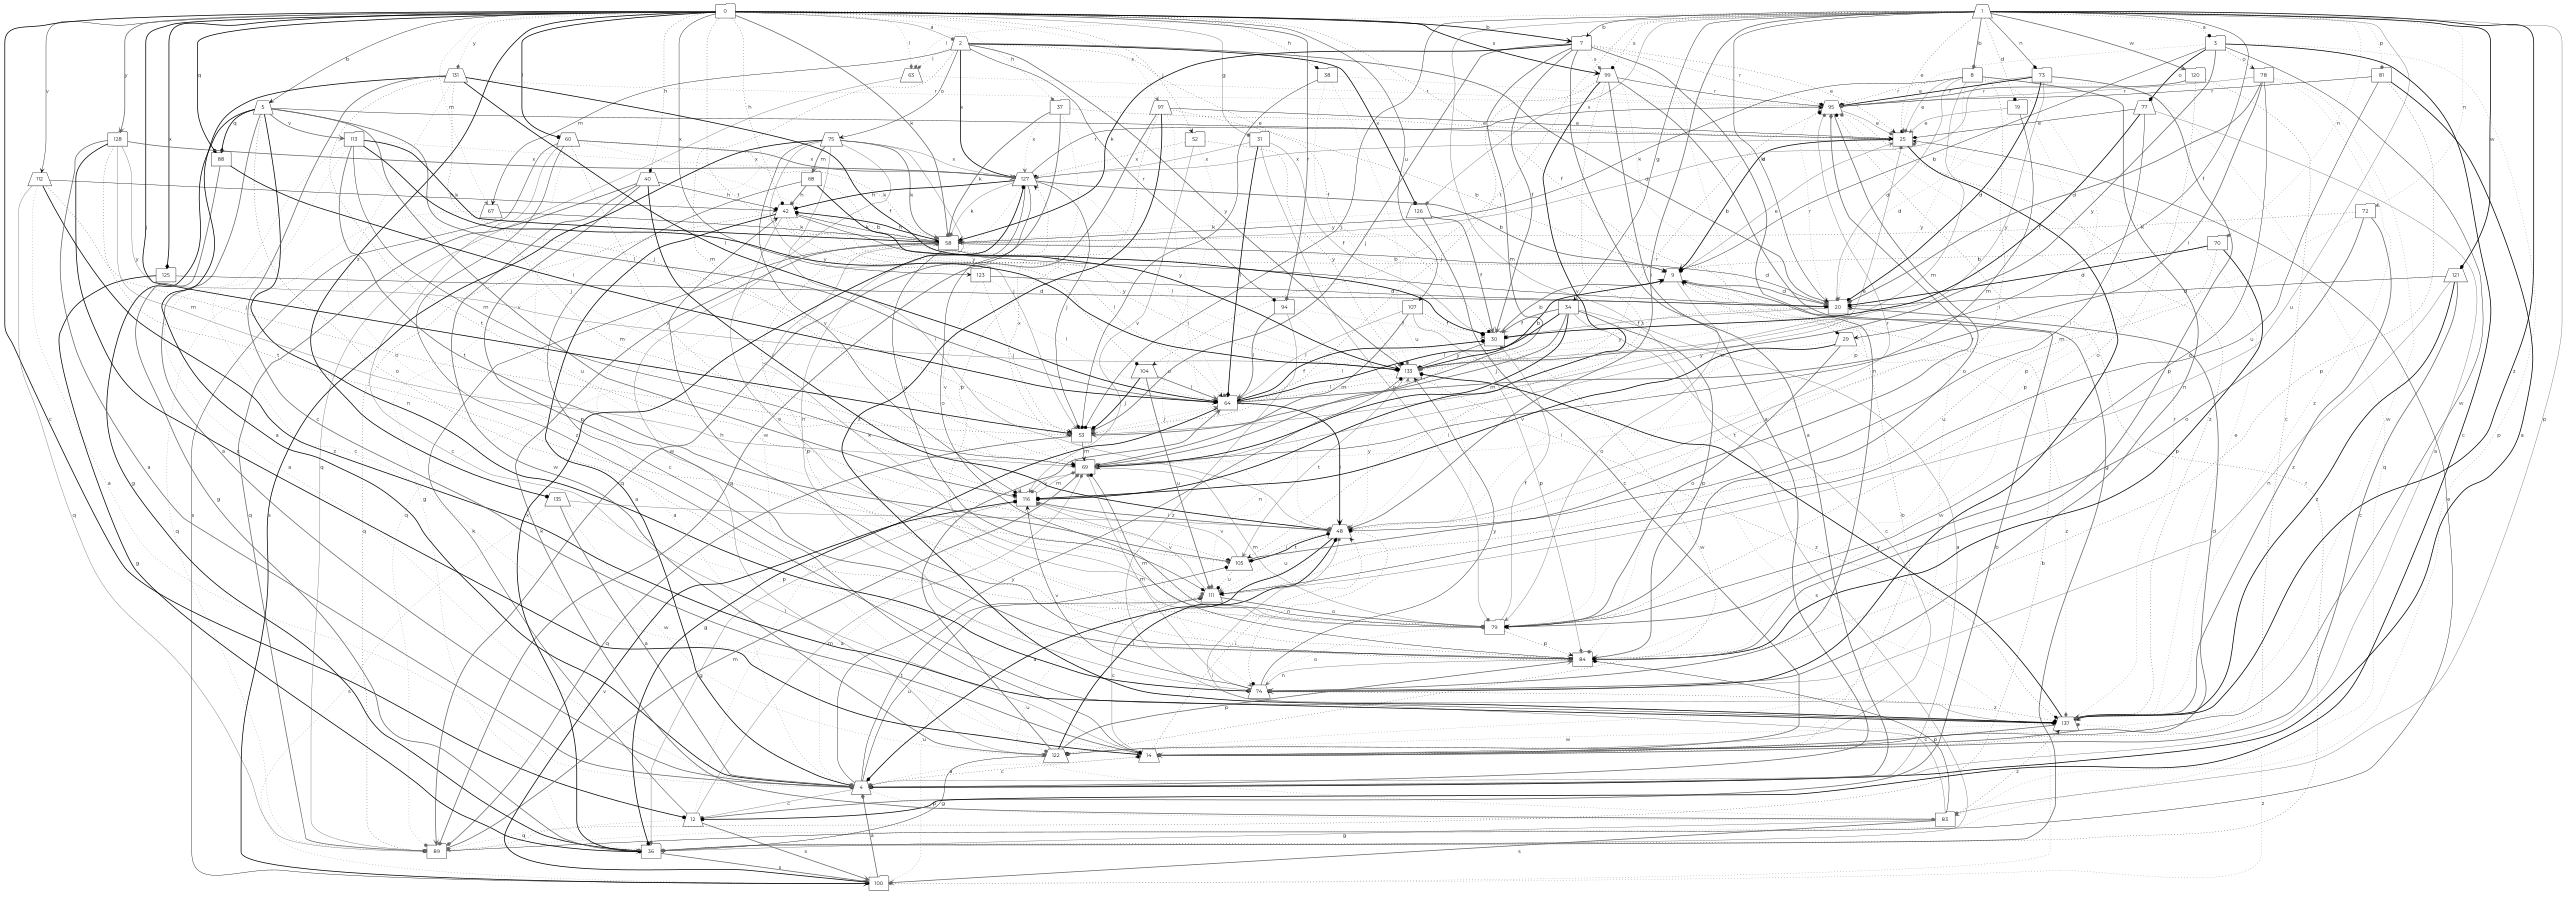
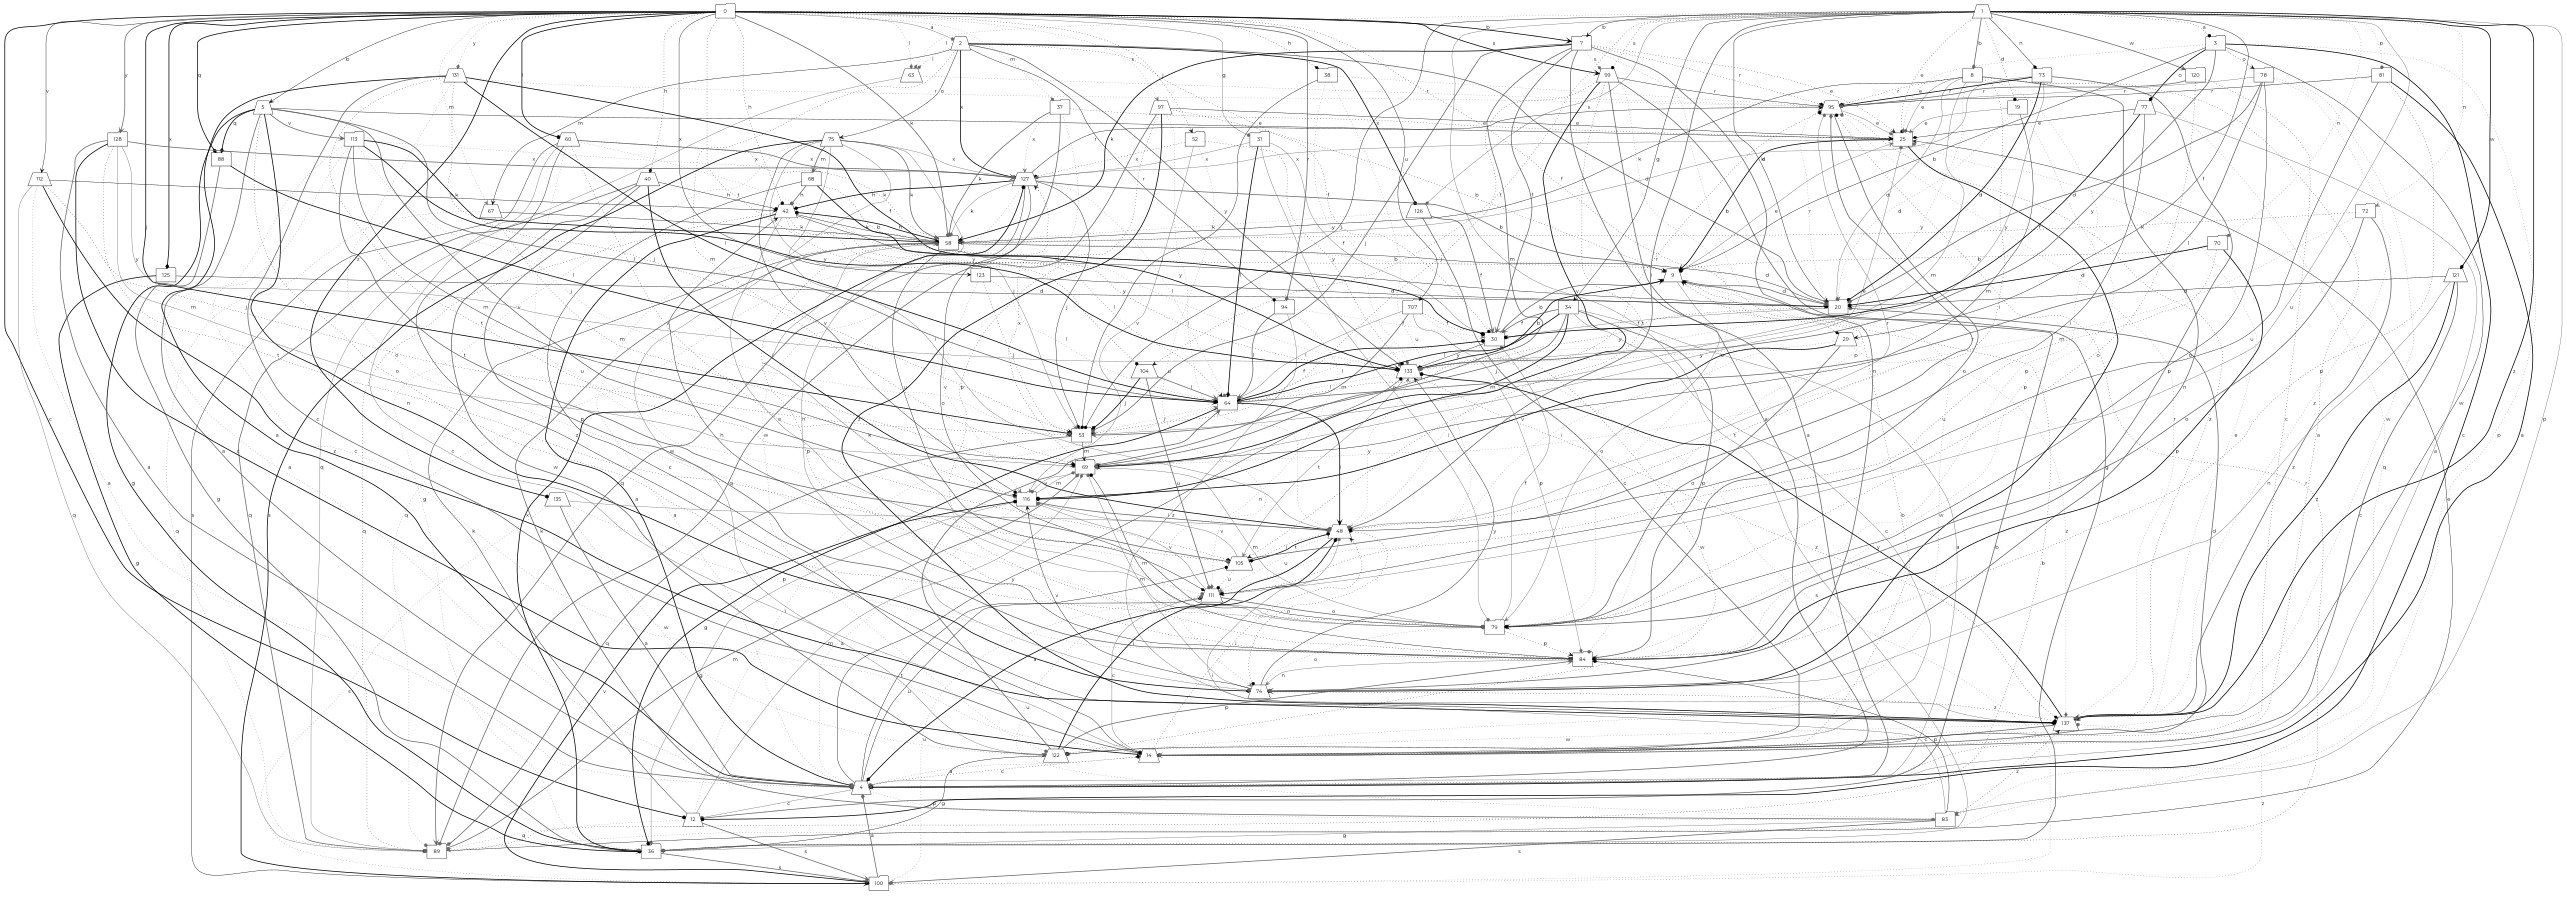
edge "0" -> "37": label "h" -> "m"
node "107": label "107" -> "707"
edge "8" -> "4": added, label "a"
